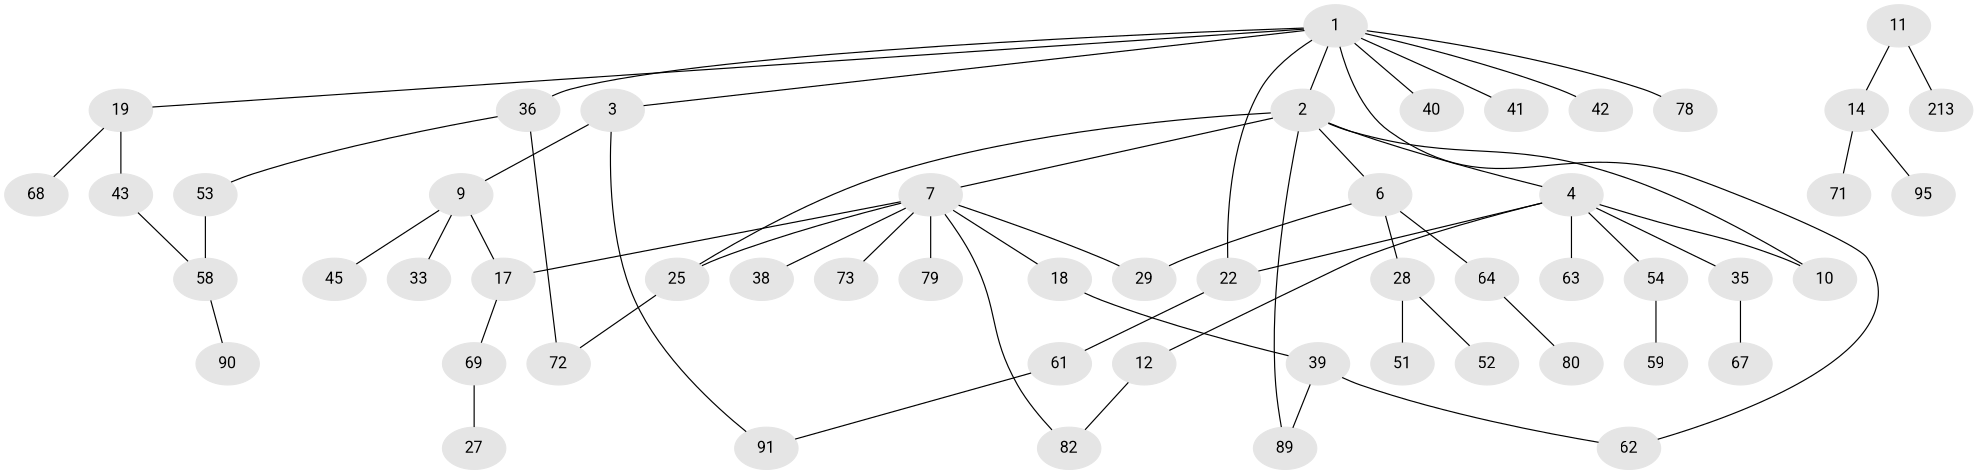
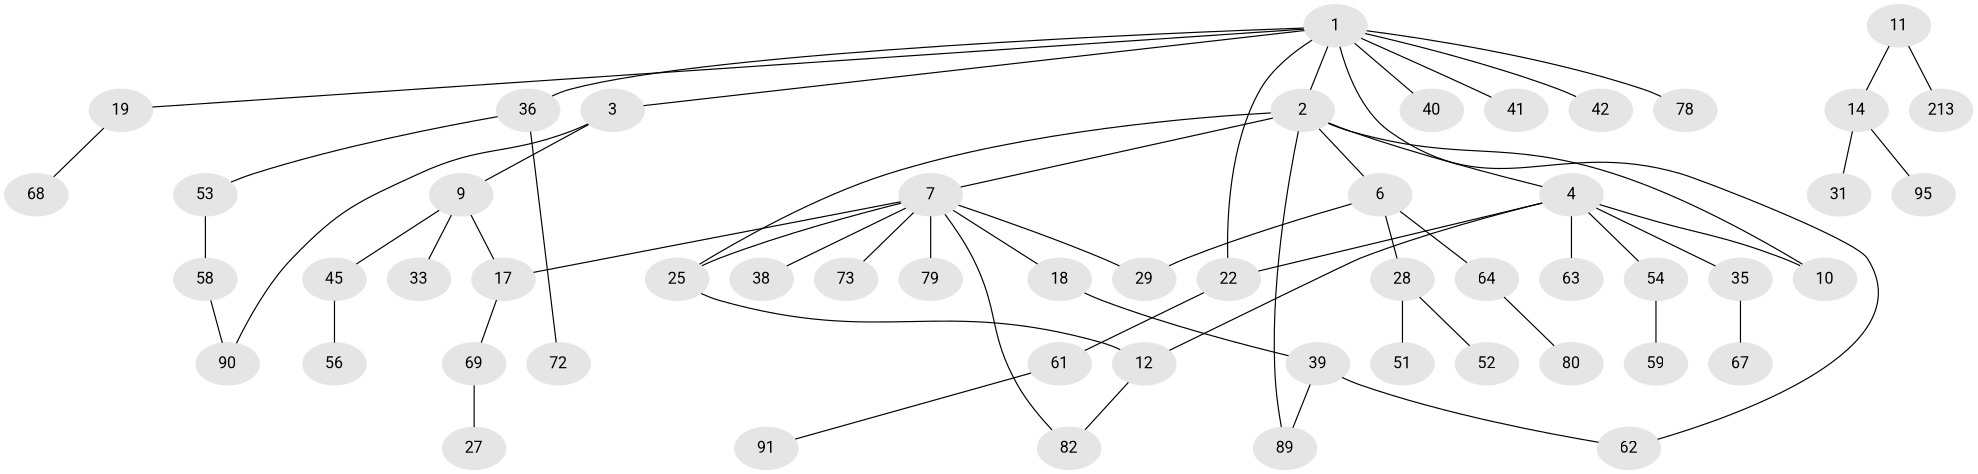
node "43": removed
node "71": label "71" -> "31"
edge "3" -- "91": now "3" -- "90"
edge "25" -- "72": now "25" -- "12"
node "56": added
